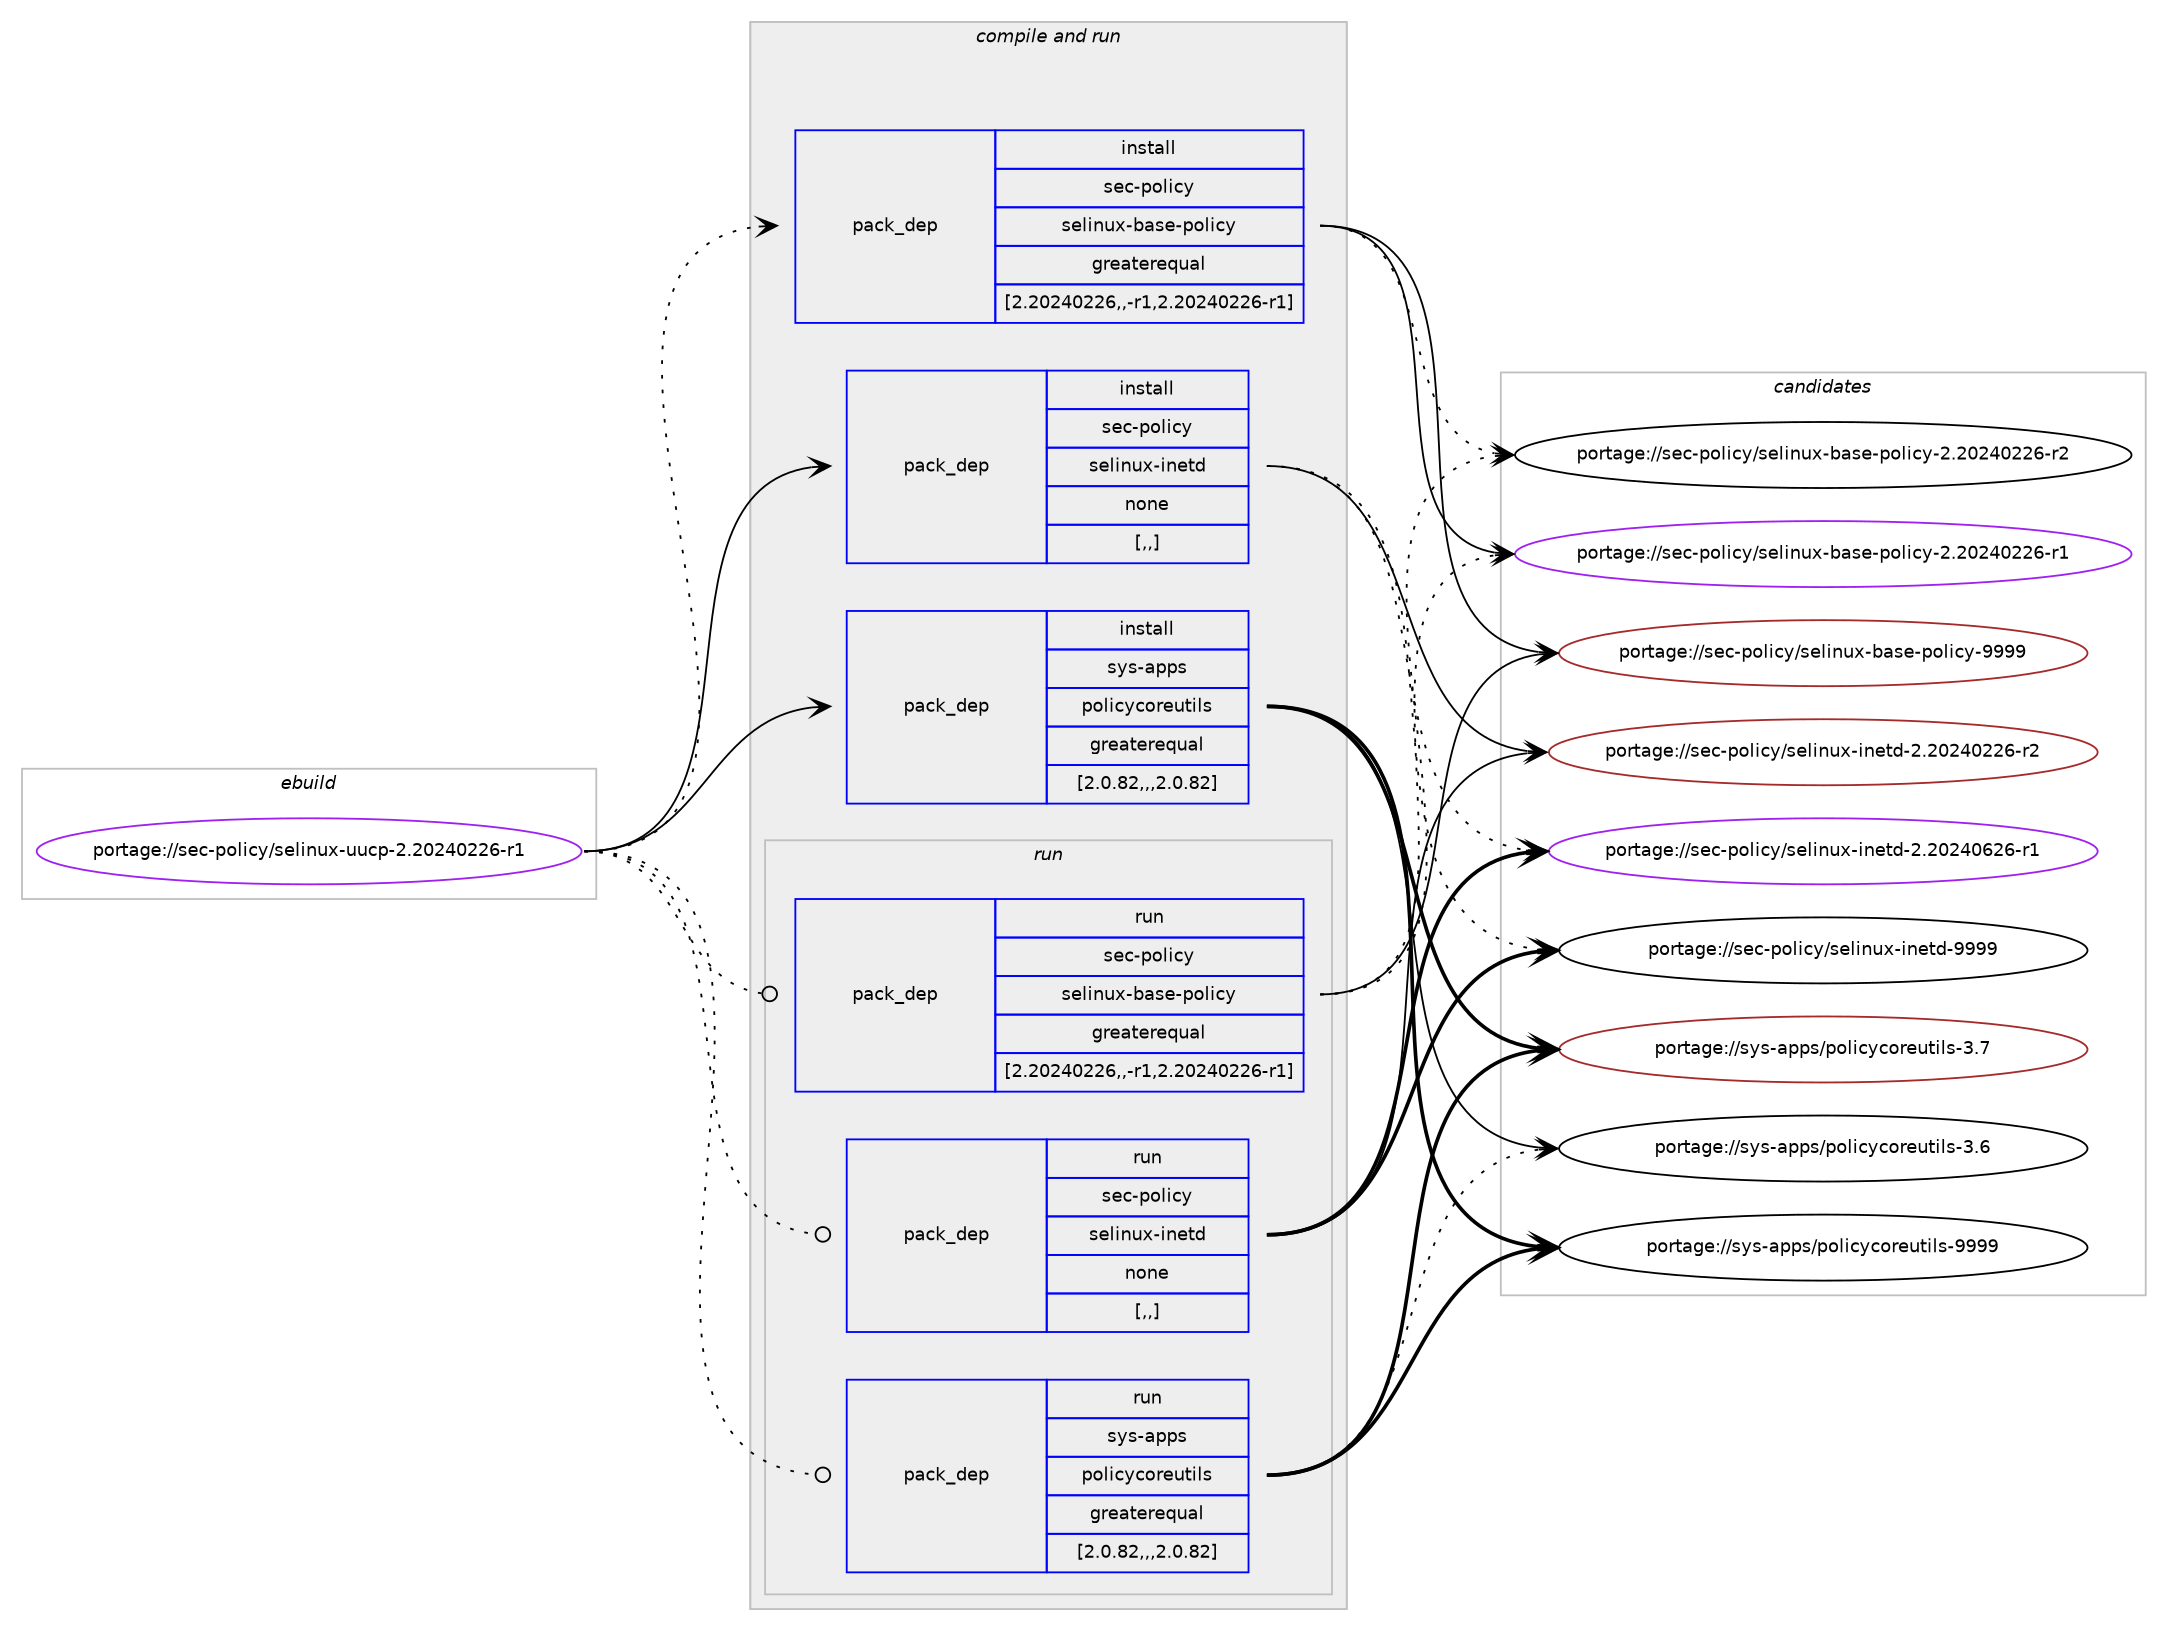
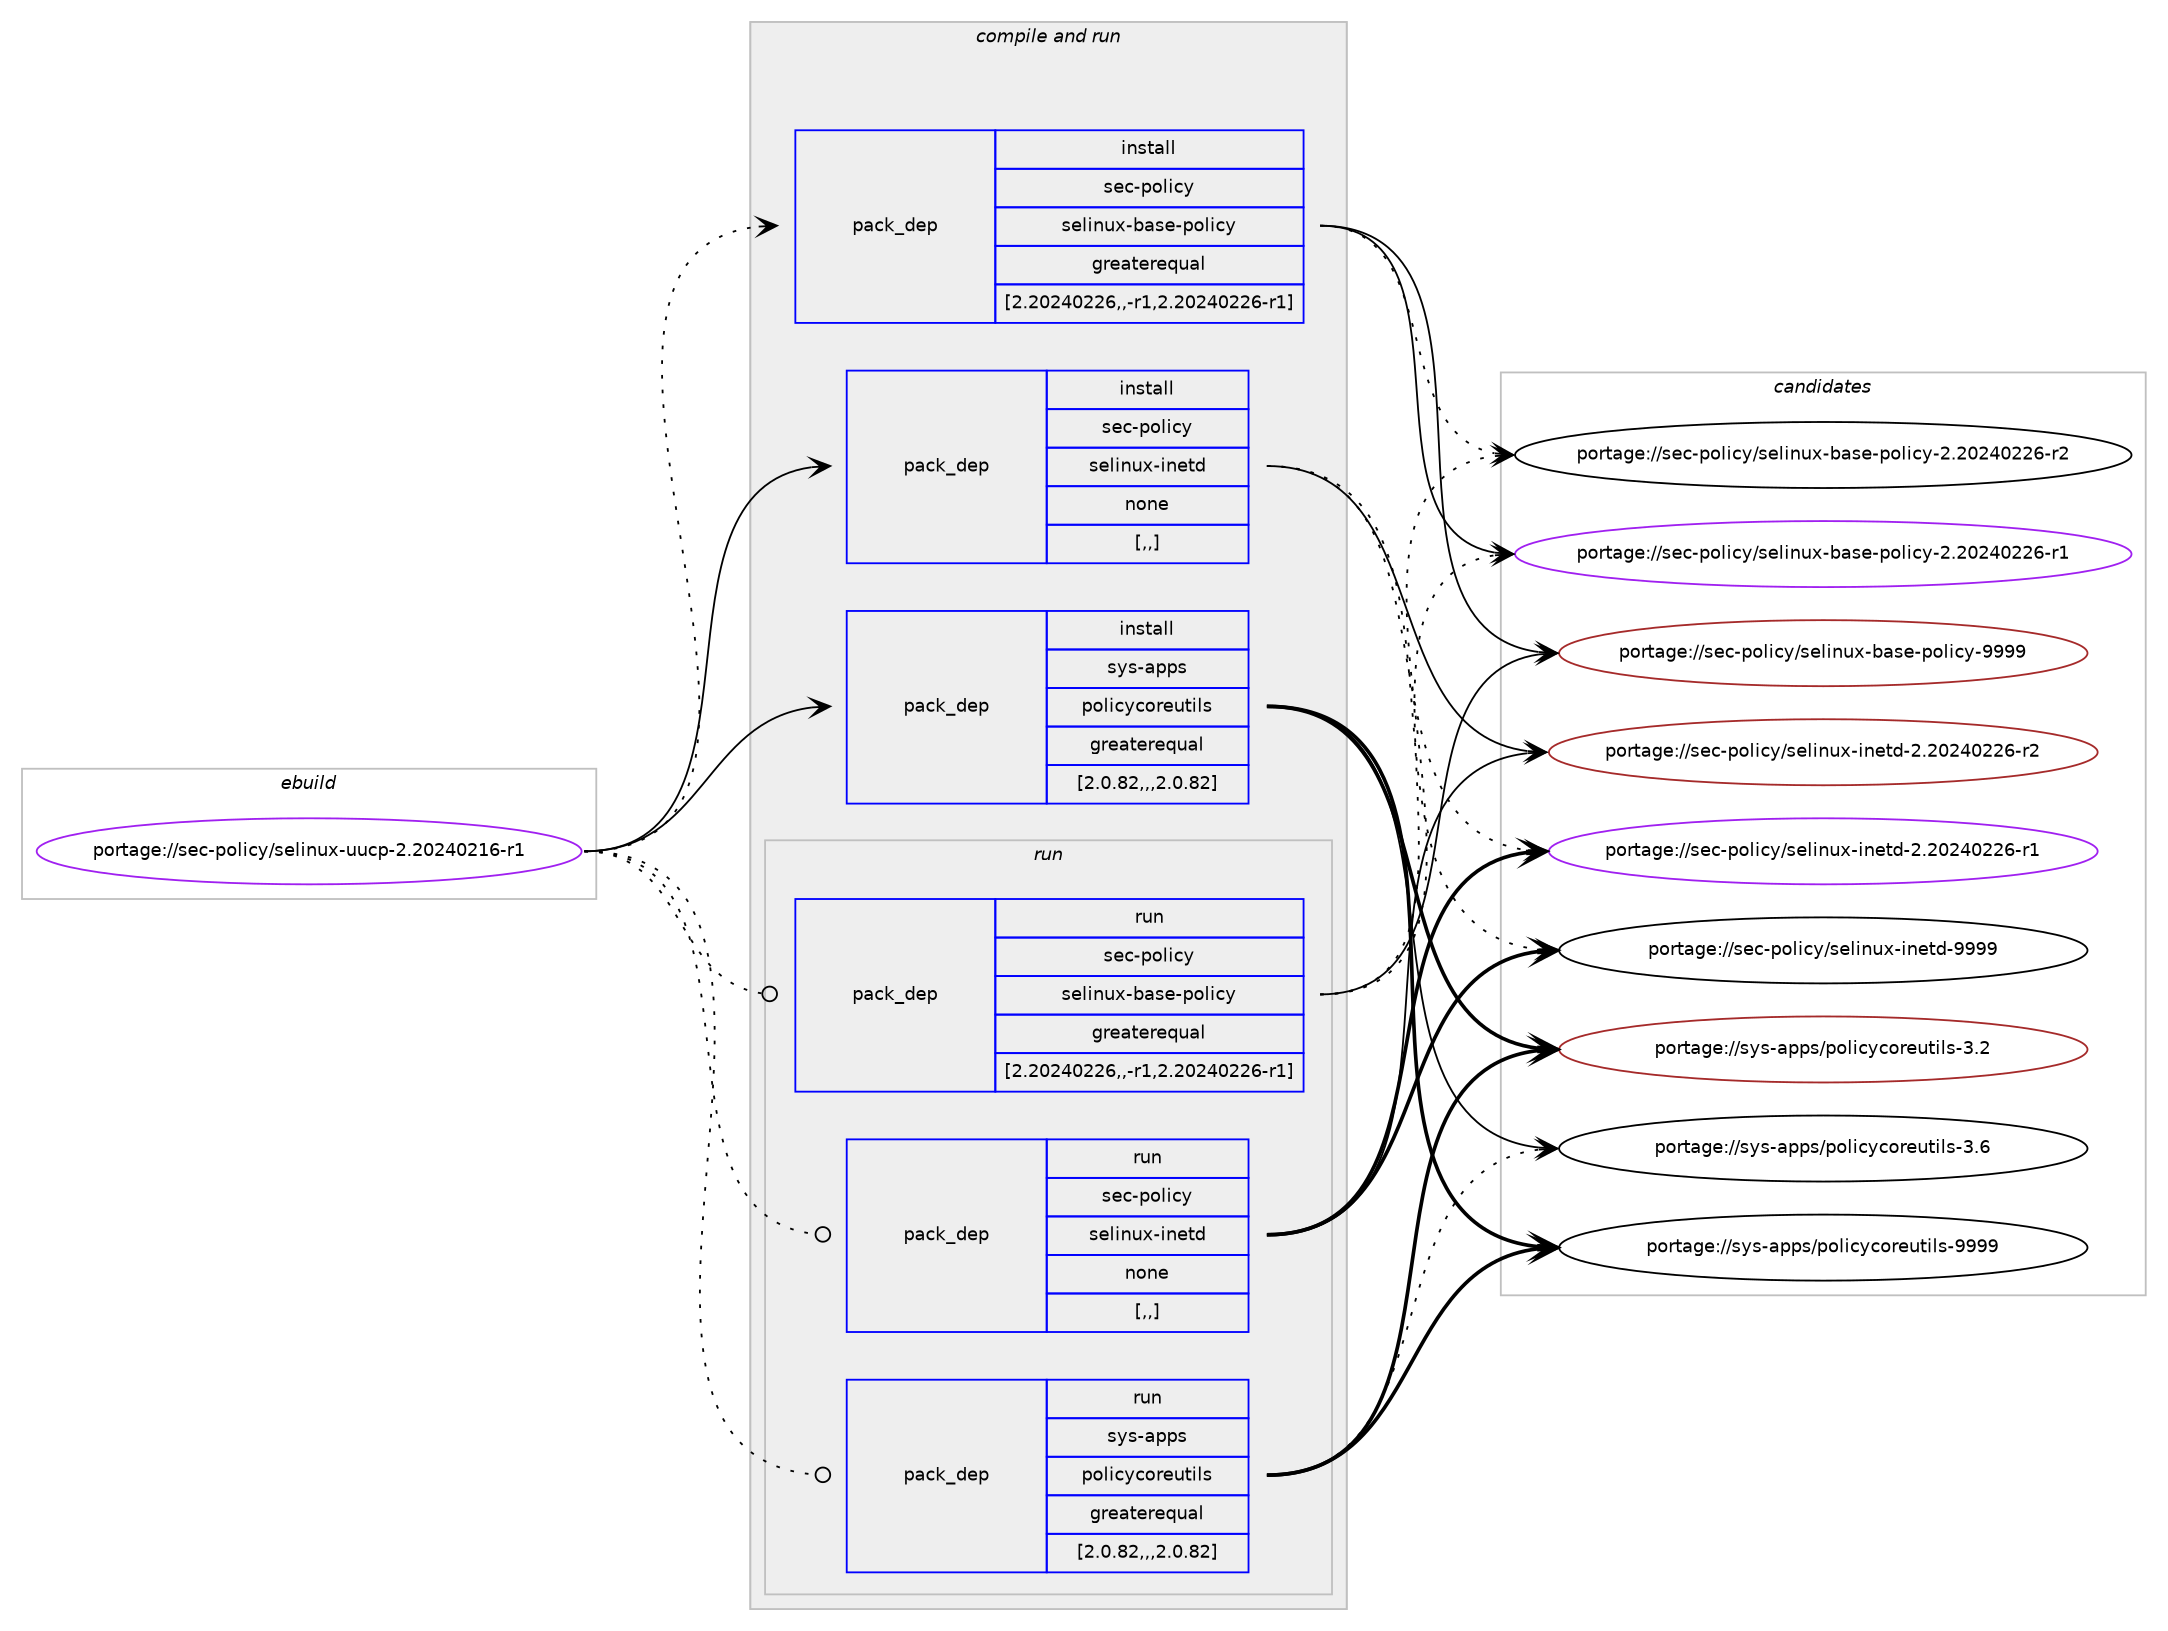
node "portage://sec-policy/selinux-uucp-2.20240226-r1": label "portage://sec-policy/selinux-uucp-2.20240226-r1" -> "portage://sec-policy/selinux-uucp-2.20240216-r1"
node "portage://sec-policy/selinux-inetd-2.20240626-r1": label "portage://sec-policy/selinux-inetd-2.20240626-r1" -> "portage://sec-policy/selinux-inetd-2.20240226-r1"
node "portage://sys-apps/policycoreutils-3.7": label "portage://sys-apps/policycoreutils-3.7" -> "portage://sys-apps/policycoreutils-3.2"
